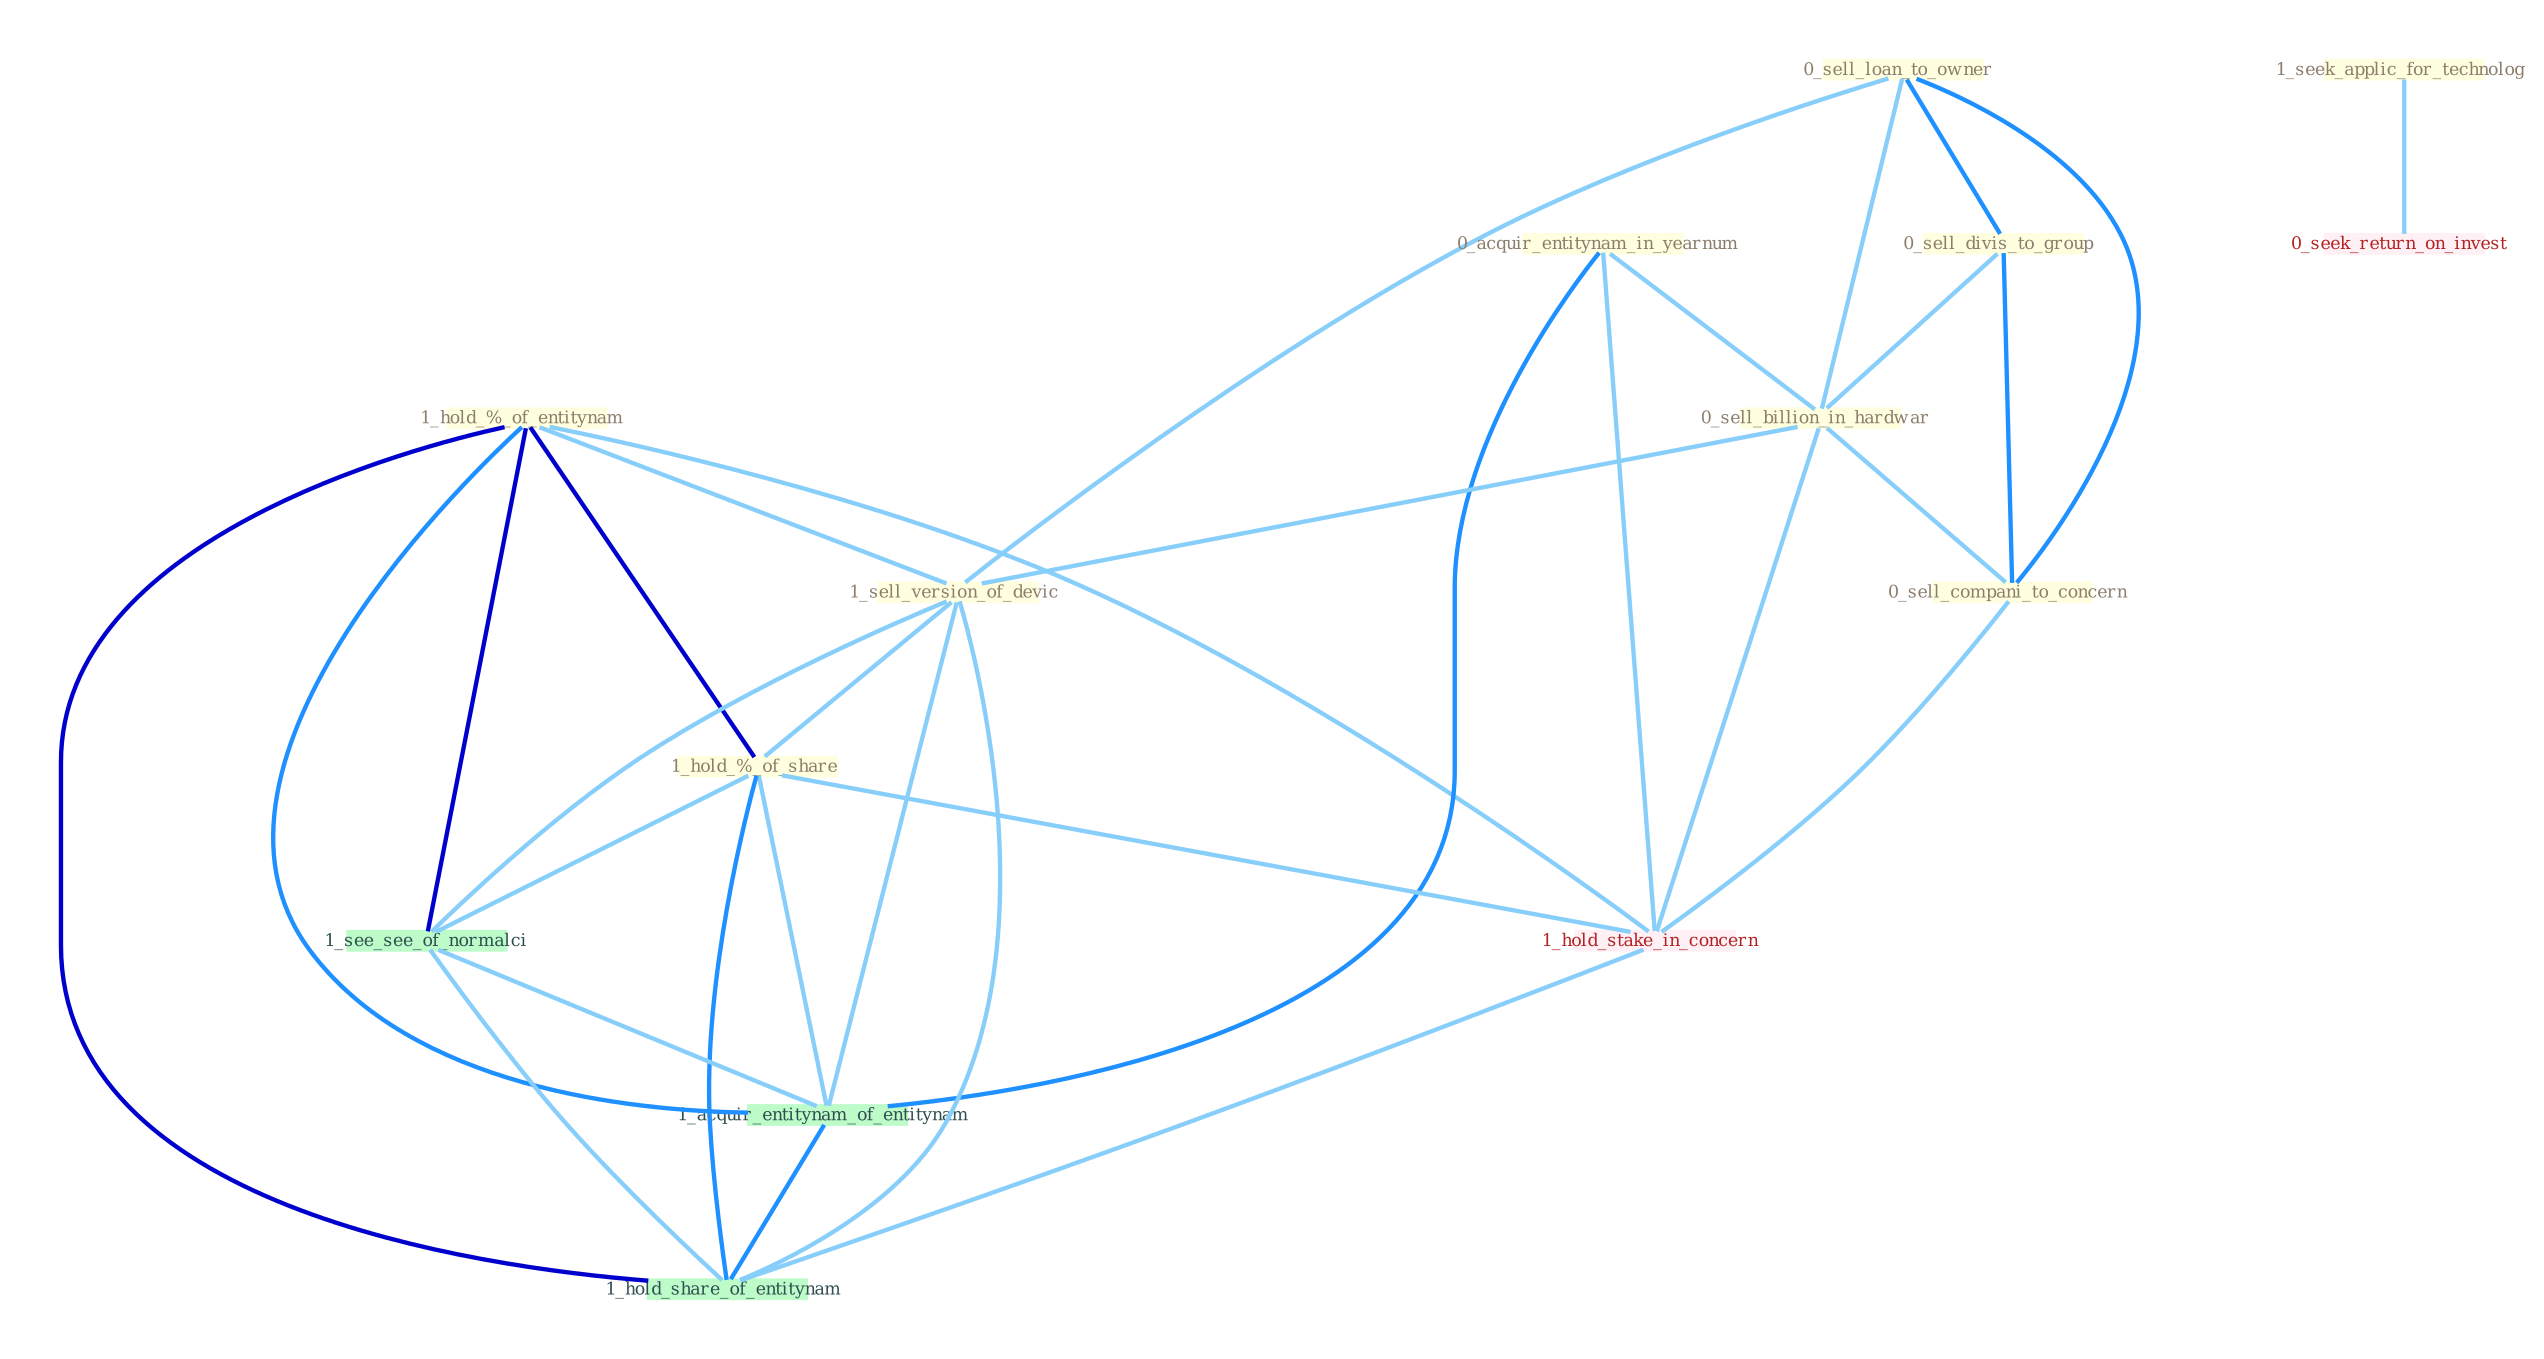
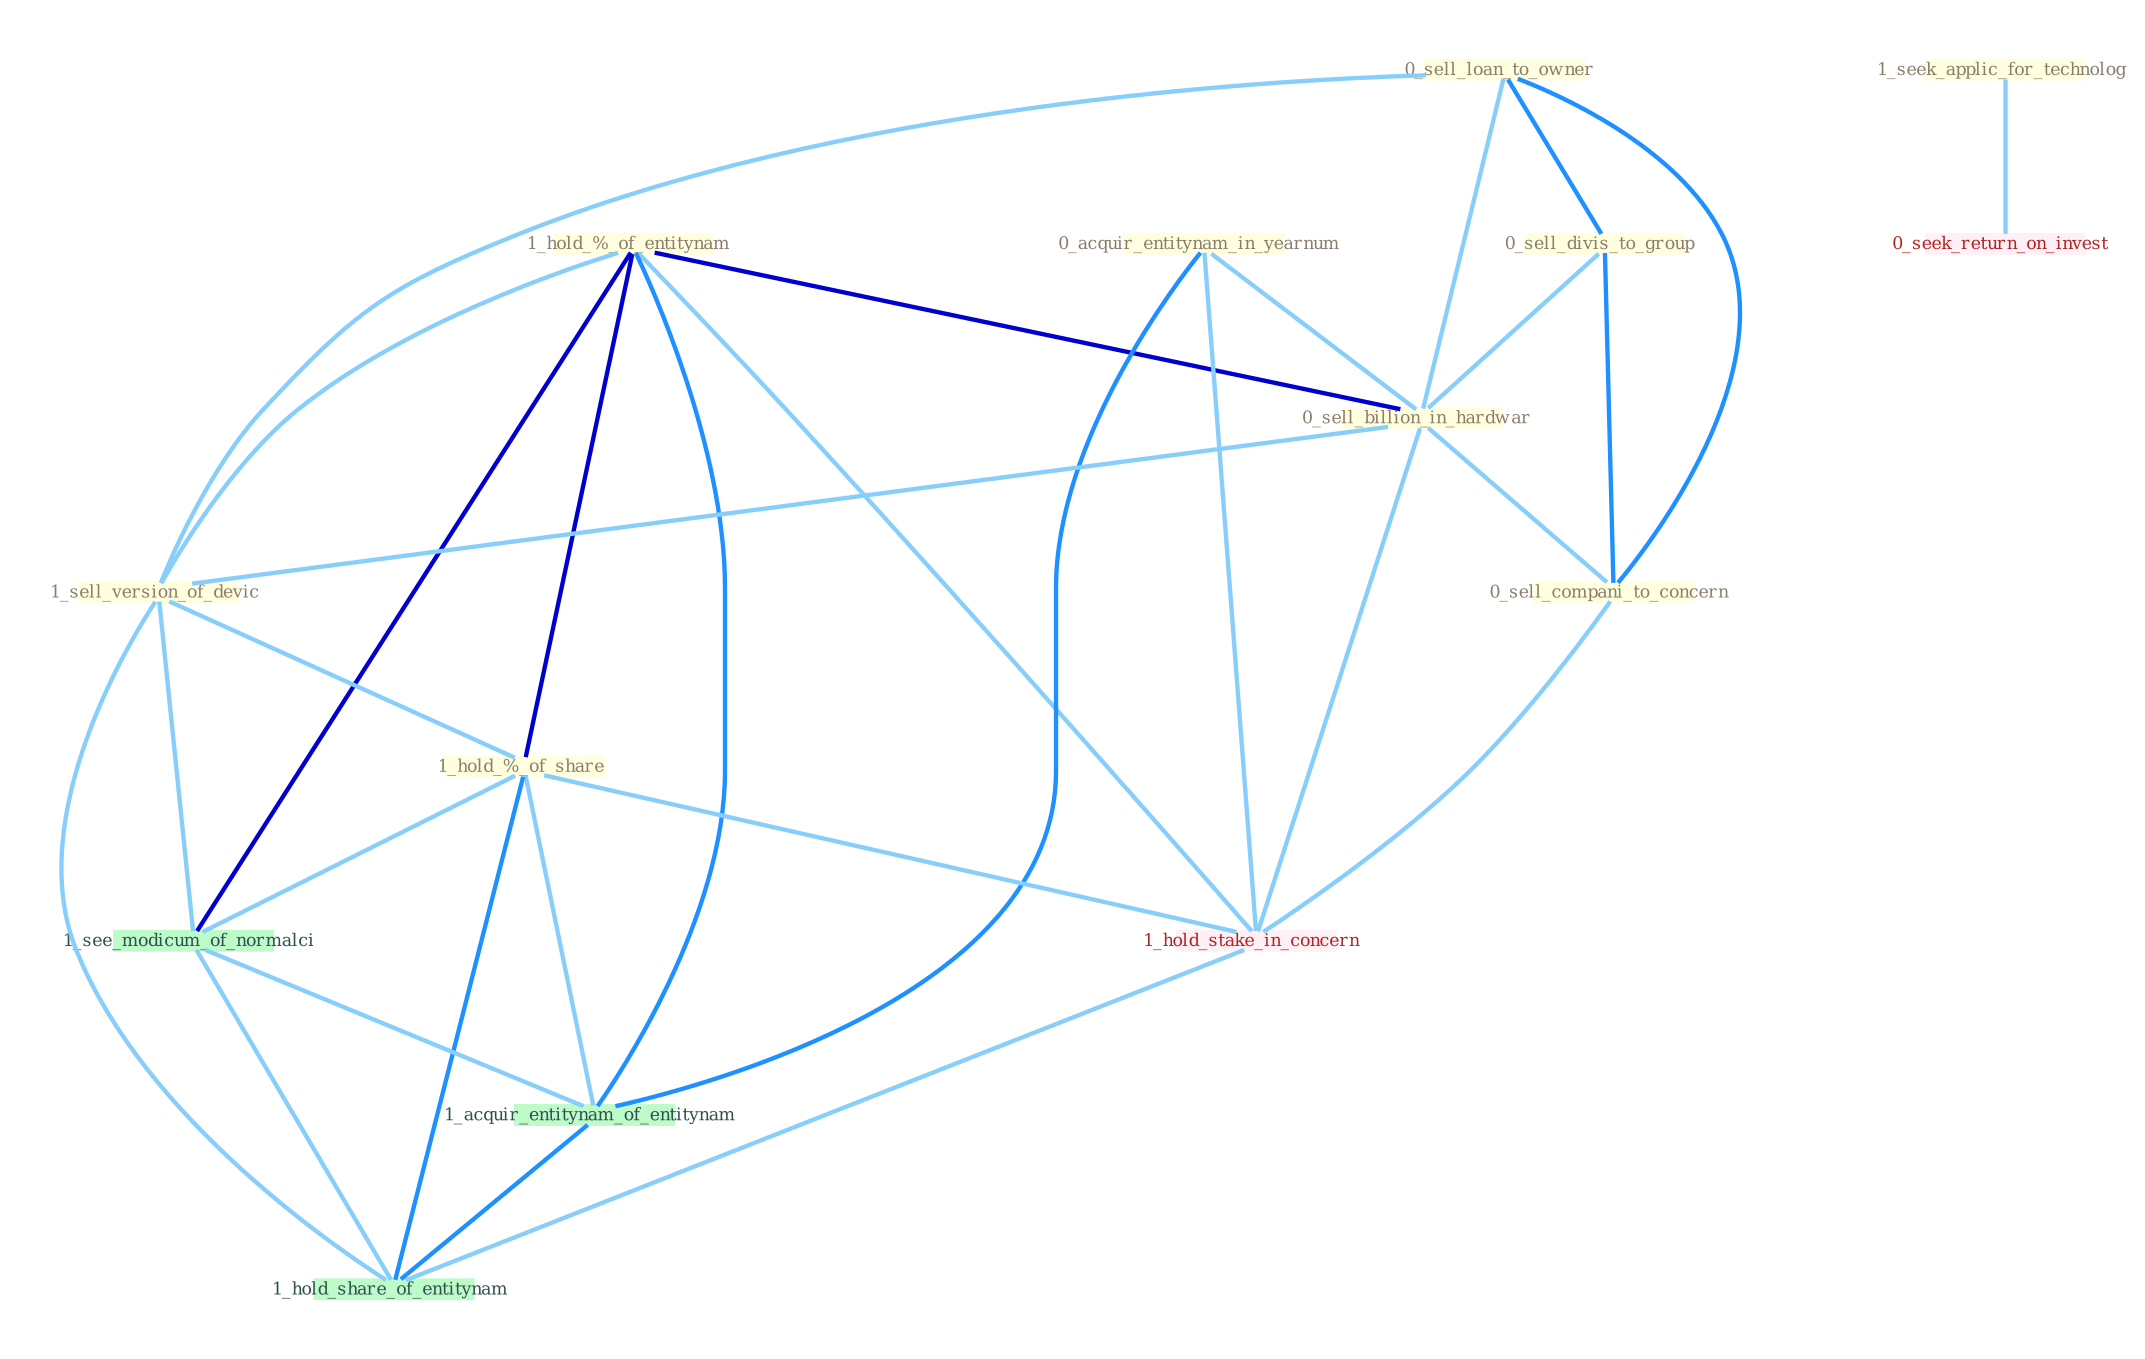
edge "1_sell_version_of_devic" -- "1_acquir_entitynam_of_entitynam": removed
edge "1_hold_%_of_entitynam" -- "1_hold_share_of_entitynam": now "1_hold_%_of_entitynam" -- "0_sell_billion_in_hardwar"
node "1_see_see_of_normalci": label "1_see_see_of_normalci" -> "1_see_modicum_of_normalci"
